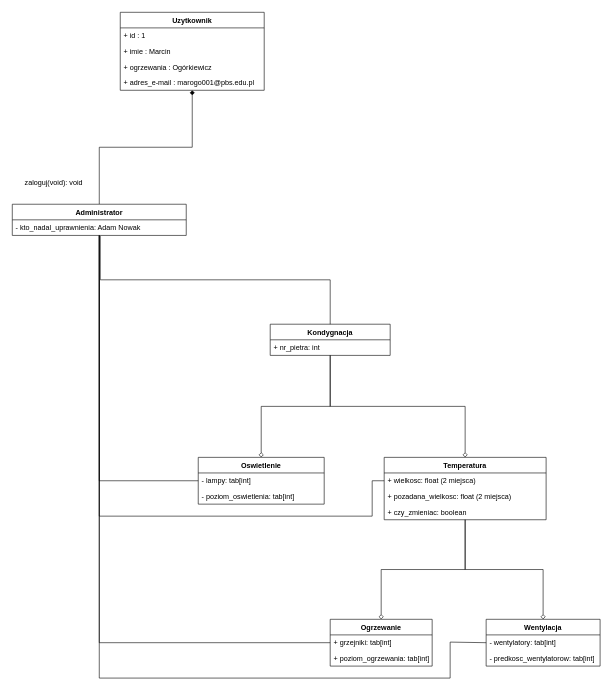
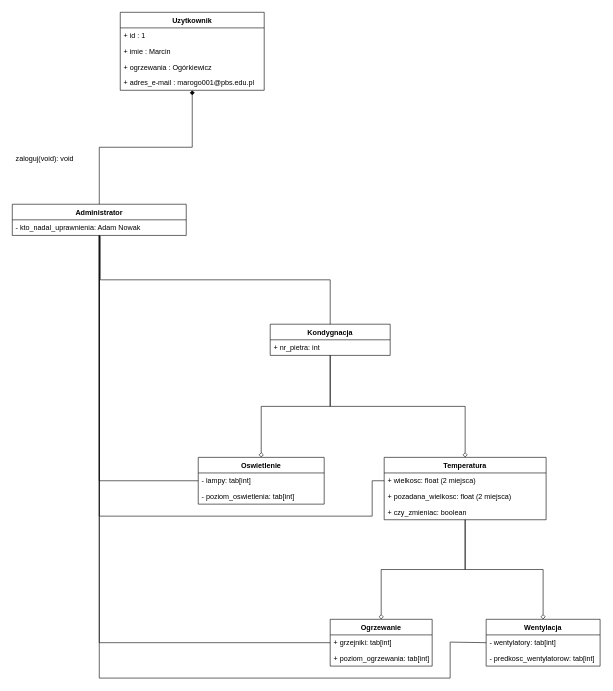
node "zaloguj(void): void": moved (93, 182) -> (84, 158)
